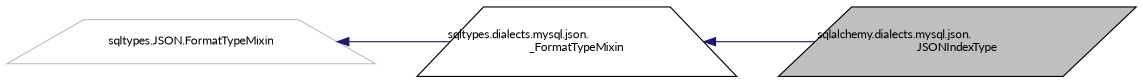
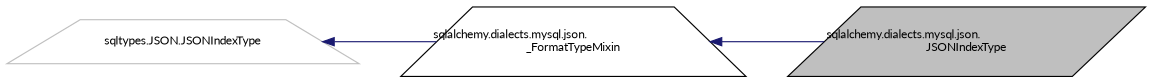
node "sqltypes.JSON.FormatTypeMixin": label "sqltypes.JSON.FormatTypeMixin" -> "sqltypes.JSON.JSONIndexType"
node "sqltypes.dialects.mysql.json. _FormatTypeMixin": label "sqltypes.dialects.mysql.json. _FormatTypeMixin" -> "sqlalchemy.dialects.mysql.json. _FormatTypeMixin"
